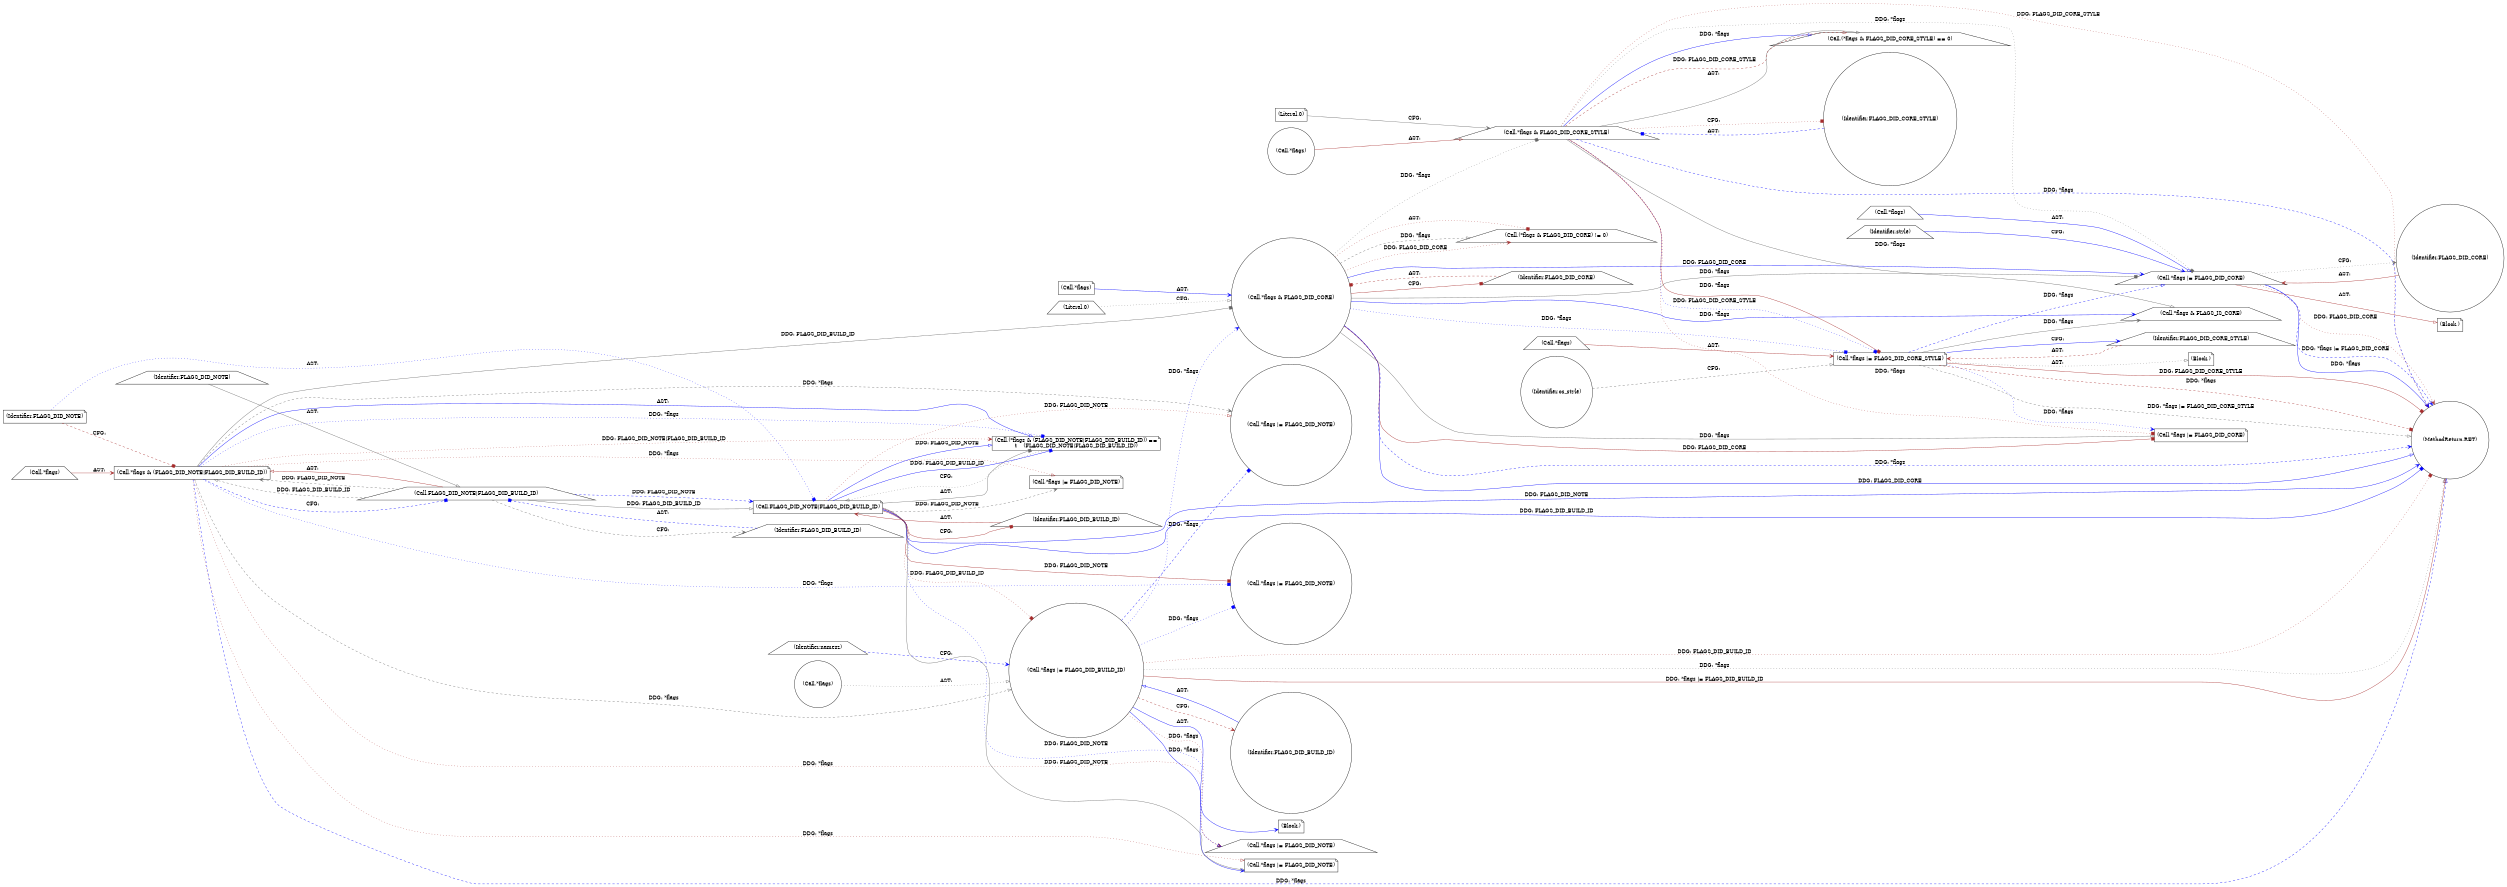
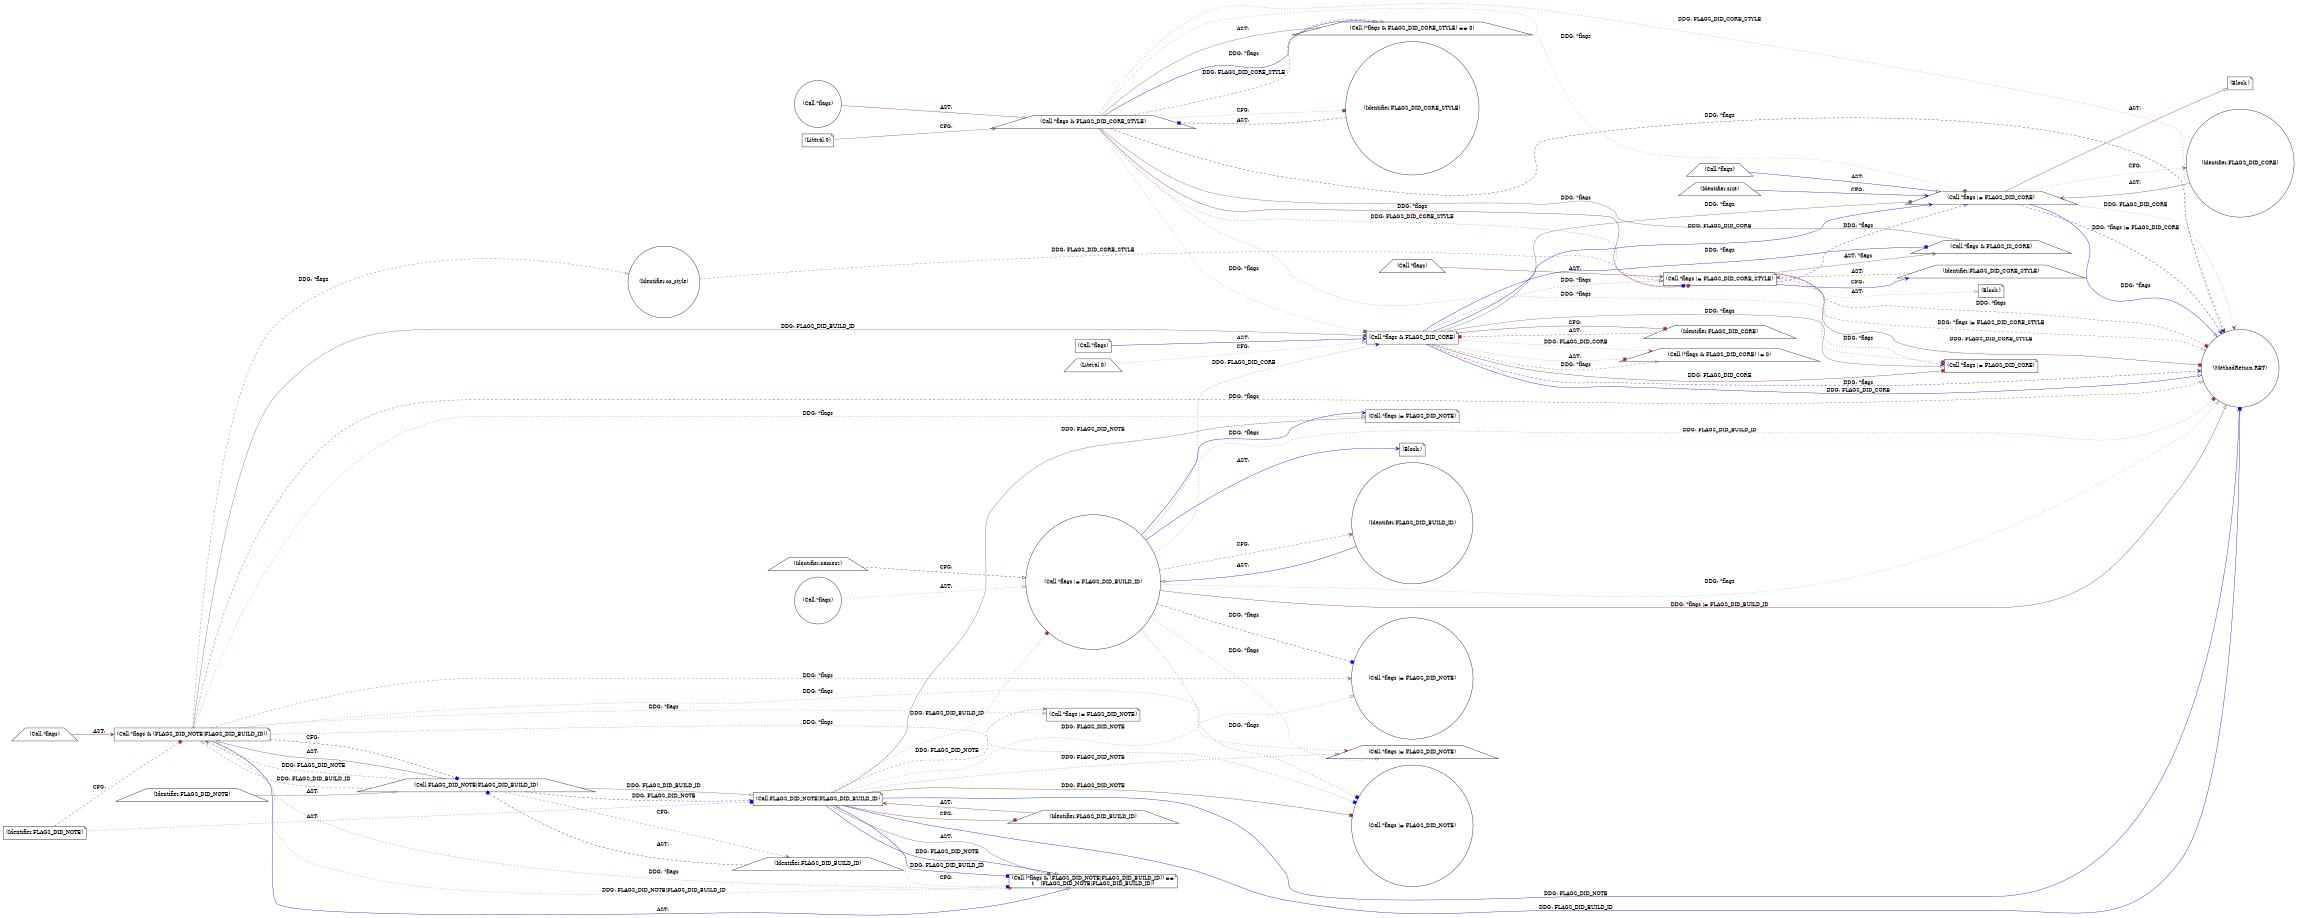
edge "(Call,*flags & FLAGS_DID_CORE)" -> "(Call,*flags & FLAGS_DID_CORE_STYLE)": reversed
node "(Identifier,style)": label "(Identifier,style)" -> "(Identifier,size)"
node "(Call,*flags & FLAGS_DID_CORE)": shape circle -> note
edge "(Call,*flags & FLAGS_DID_CORE)" -> "(Call,*flags & FLAGS_IS_CORE)": arrowhead vee -> box
edge "(Call,*flags |= FLAGS_DID_CORE_STYLE)" -> "(Call,*flags & FLAGS_IS_CORE)": label "DDG: *flags" -> "AST: *flags"
edge "(Call,*flags & FLAGS_DID_CORE)" -> "(Call,*flags |= FLAGS_DID_CORE_STYLE)": arrowhead box -> onormal
edge "(Identifier,os_style)" -> "(Call,*flags |= FLAGS_DID_CORE_STYLE)": label "CFG: " -> "DDG: FLAGS_DID_CORE_STYLE"
edge "(Call,*flags |= FLAGS_DID_BUILD_ID)" -> "(Call,*flags & FLAGS_DID_CORE)": label "DDG: *flags" -> "DDG: FLAGS_DID_CORE"
edge "(Identifier,namesz)" -> "(Call,*flags |= FLAGS_DID_BUILD_ID)": arrowhead vee -> onormal
edge "(Call,*flags & (FLAGS_DID_NOTE|FLAGS_DID_BUILD_ID))" -> "(Call,*flags |= FLAGS_DID_BUILD_ID)": now "(Call,*flags & (FLAGS_DID_NOTE|FLAGS_DID_BUILD_ID))" -> "(Identifier,os_style)"
edge "(Call,*flags & (FLAGS_DID_NOTE|FLAGS_DID_BUILD_ID))" -> "(MethodReturn,RET)": color blue -> brown
